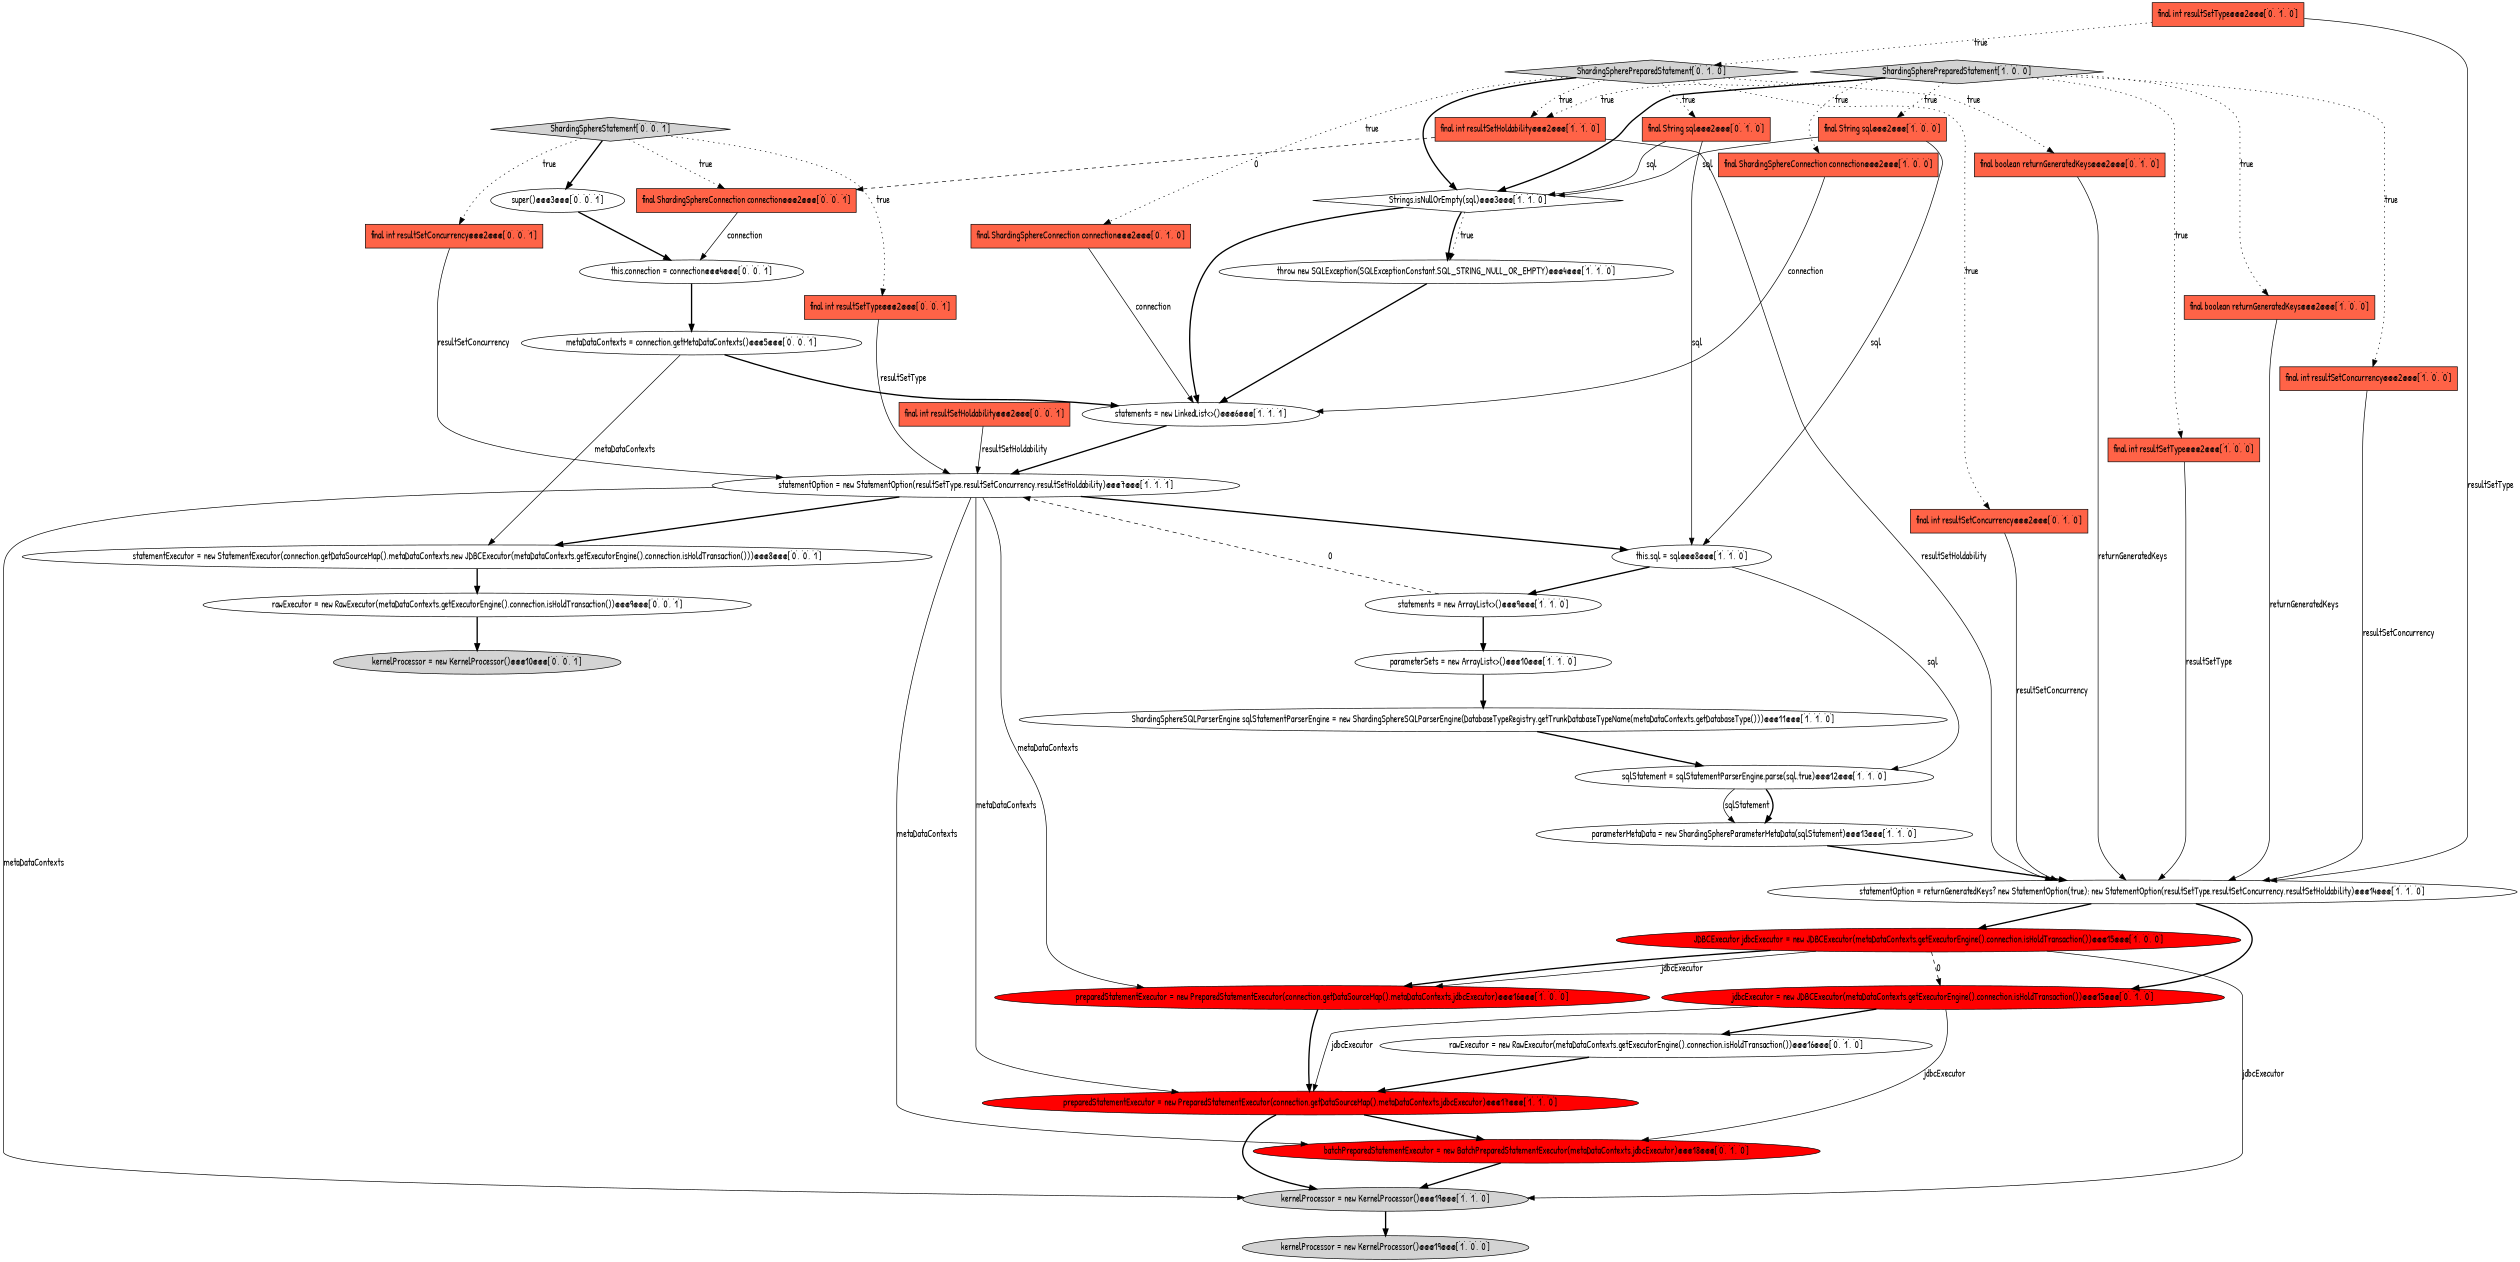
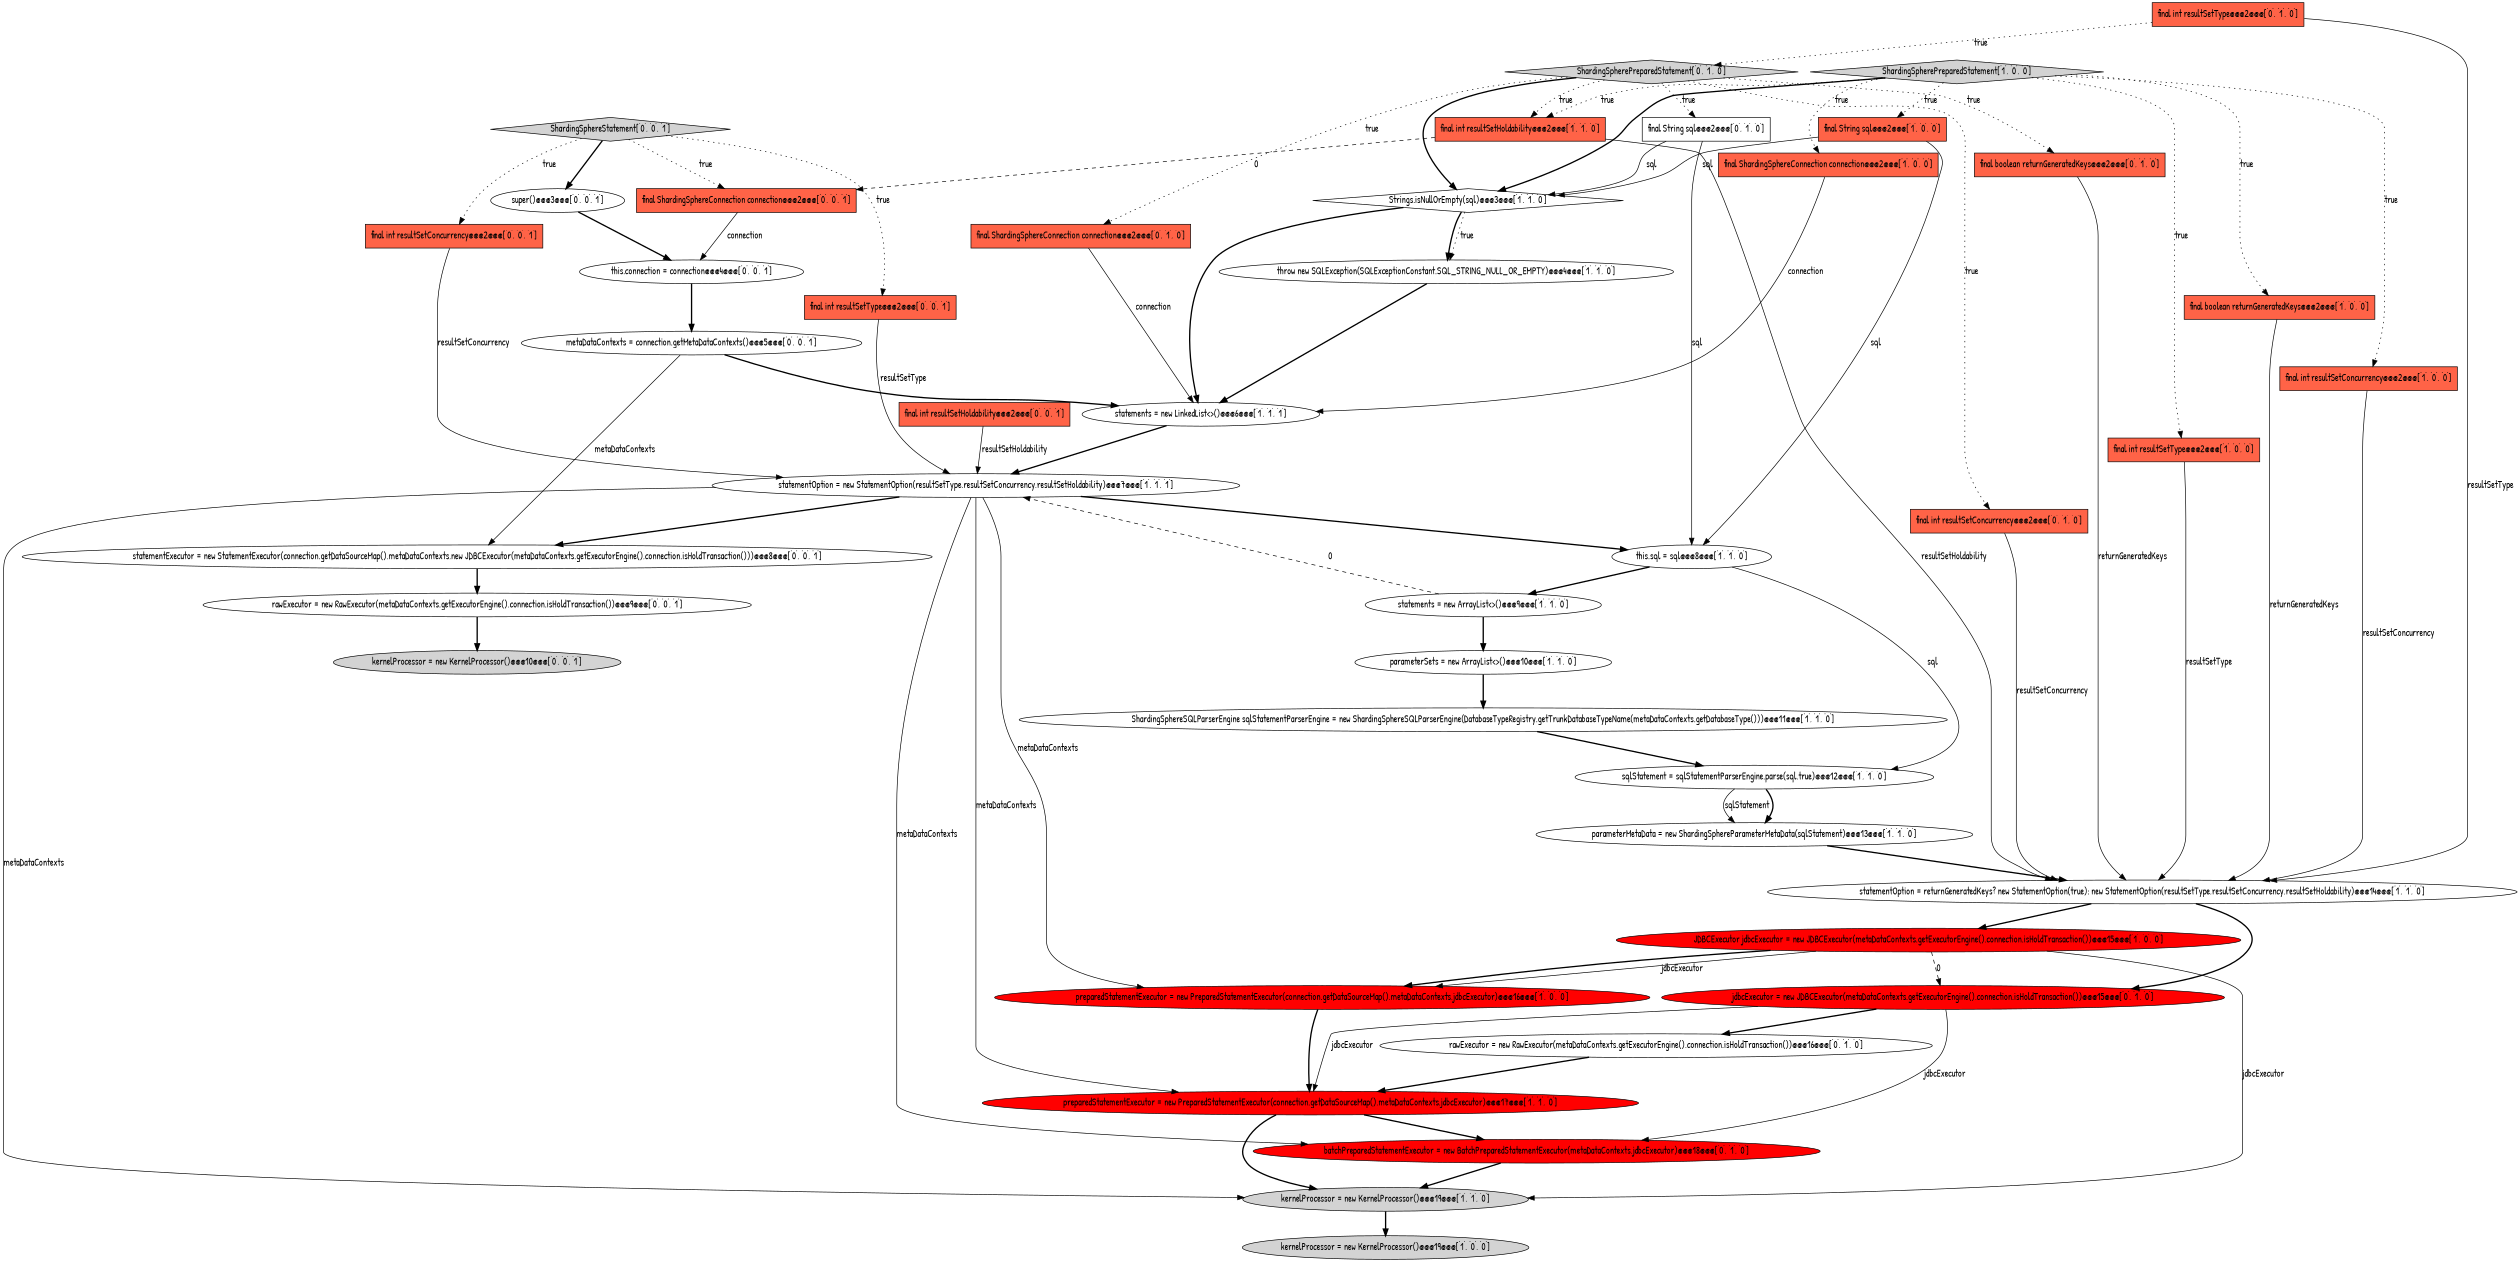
node "final String sql@@@2@@@['0', '1', '0']": fillcolor tomato -> white
